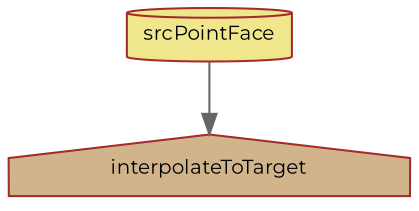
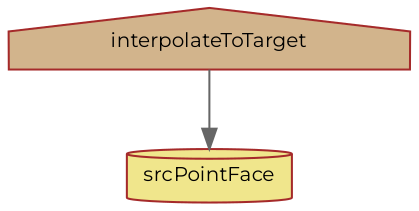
edge "srcPointFace" -> "interpolateToTarget": reversed
